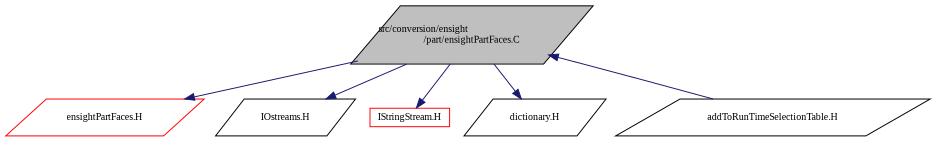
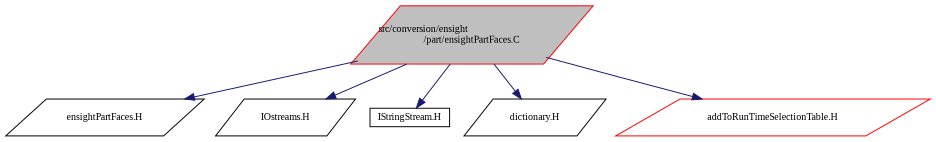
node "src/conversion/ensight /part/ensightPartFaces.C": color black -> red
edge "addToRunTimeSelectionTable.H" -> "src/conversion/ensight /part/ensightPartFaces.C": reversed
node "ensightPartFaces.H": color red -> black
node "IStringStream.H": color red -> black
node "addToRunTimeSelectionTable.H": color black -> red
